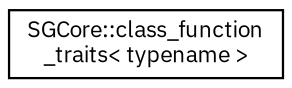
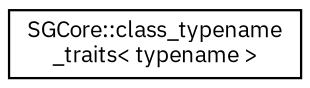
node "SGCore::class_function _traits< typename >": label "SGCore::class_function _traits< typename >" -> "SGCore::class_typename _traits< typename >"
